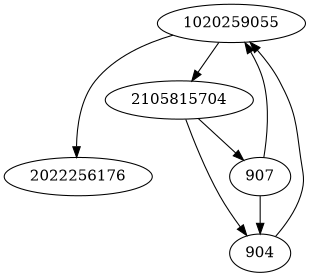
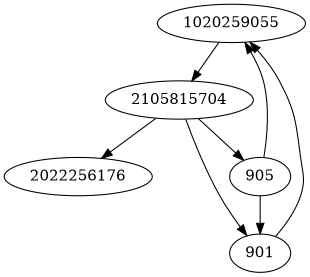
edge "1020259055" -> "2022256176": now "2105815704" -> "2022256176"
node "907": label "907" -> "905"
node "904": label "904" -> "901"
